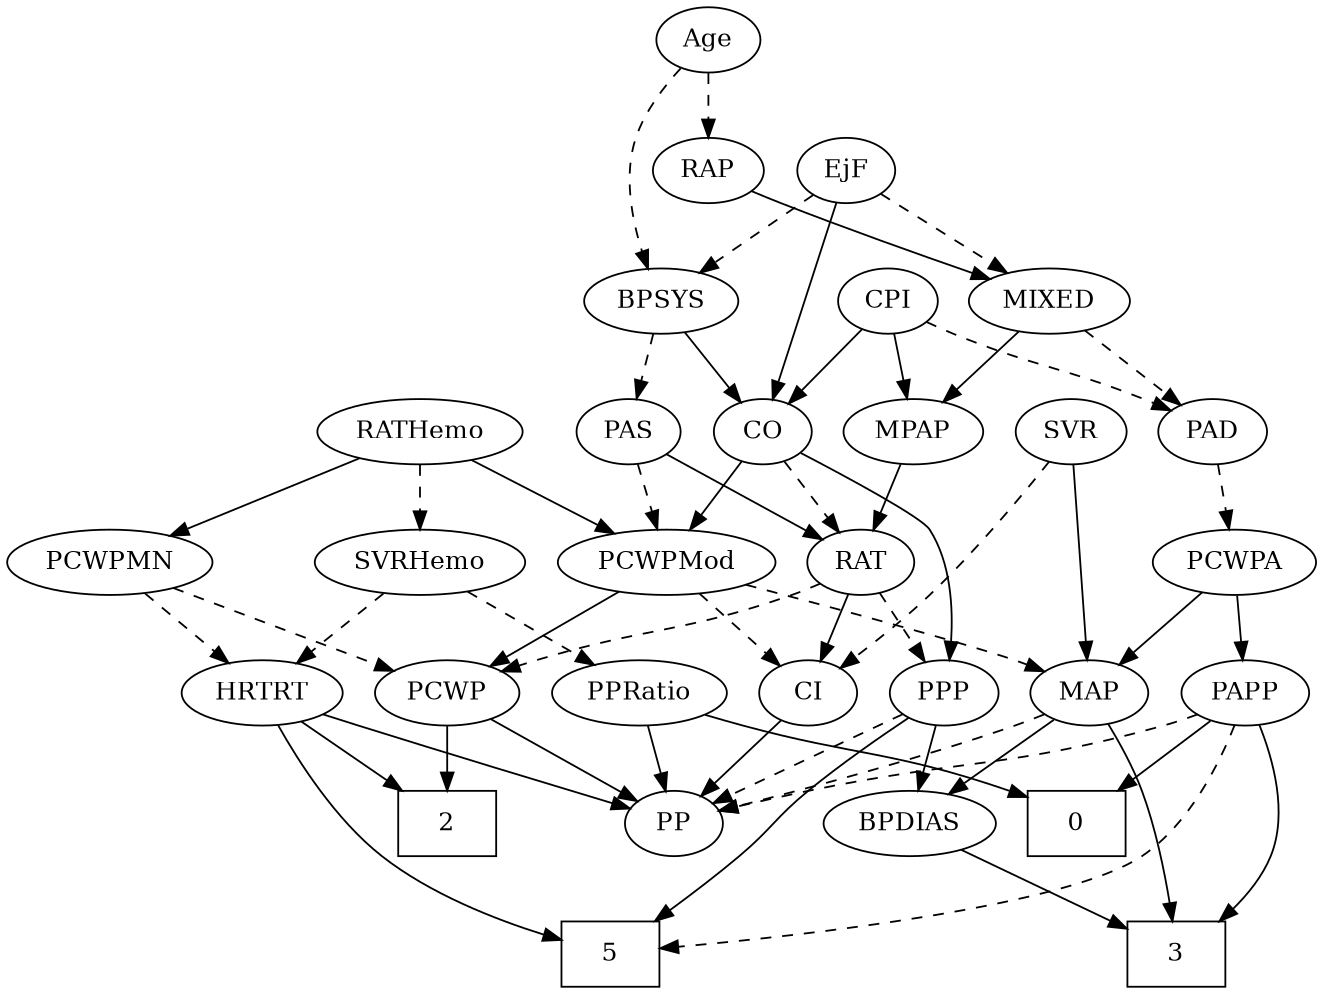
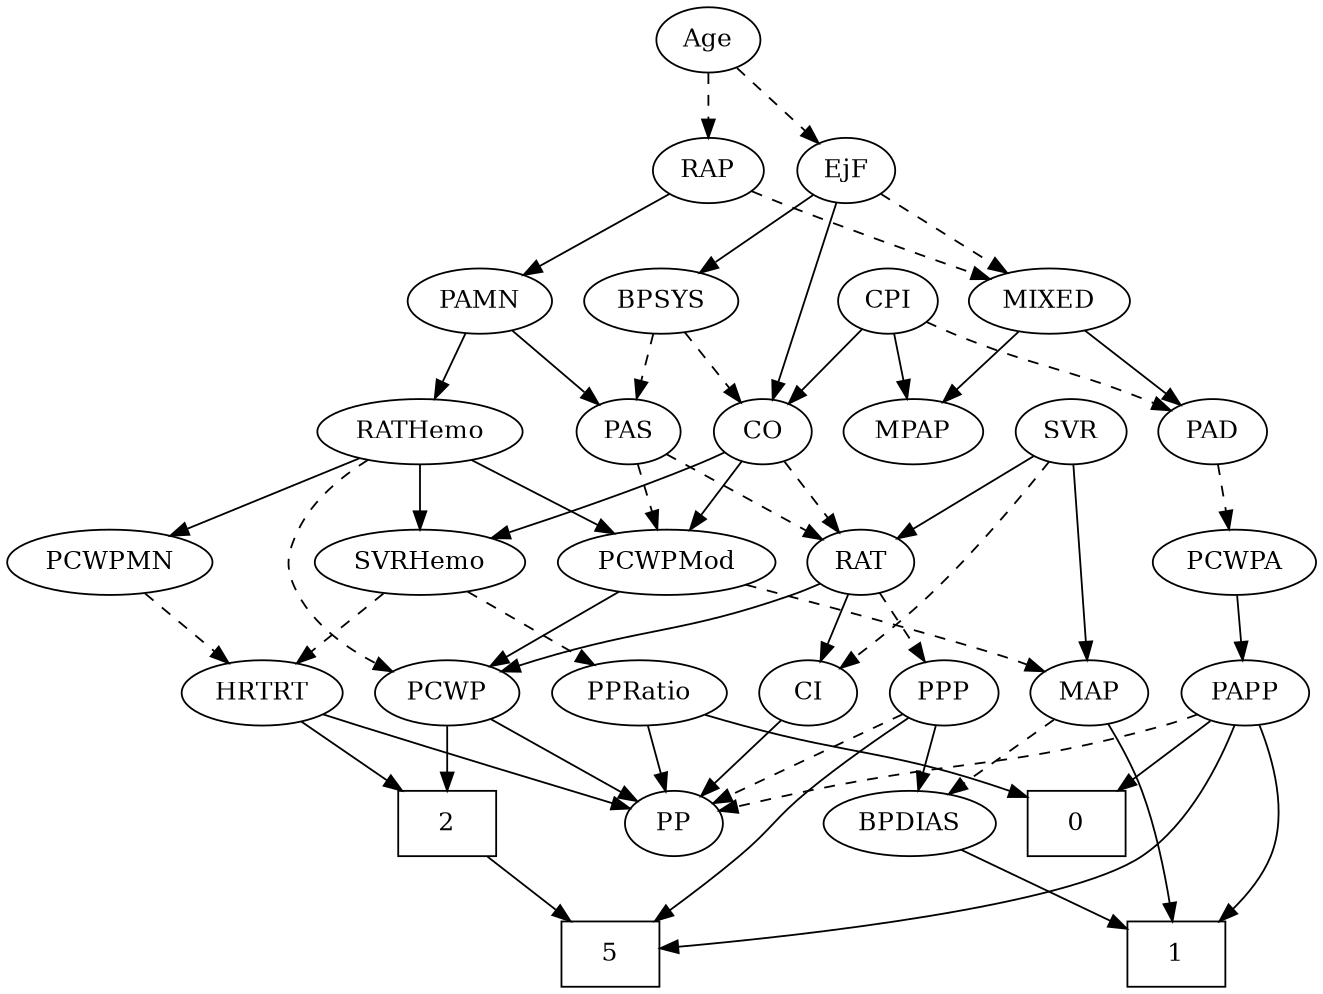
edge "Age" -> "BPSYS": now "Age" -> "EjF"
edge "EjF" -> "BPSYS": style dashed -> solid
edge "RAP" -> "MIXED": style solid -> dashed
node "PAMN": added
edge "BPSYS" -> "CO": style solid -> dashed
edge "MIXED" -> "PAD": style dashed -> solid
edge "RATHemo" -> "SVRHemo": style dashed -> solid
edge "MPAP" -> "RAT": now "SVR" -> "RAT"
edge "PAS" -> "RAT": style solid -> dashed
edge "CO" -> "PPP": now "CO" -> "SVRHemo"
edge "PCWPA" -> "MAP": removed
edge "PCWPMod" -> "CI": removed
edge "PCWPMN" -> "PCWP": now "RATHemo" -> "PCWP"
edge "RAT" -> "PCWP": style dashed -> solid
edge "MAP" -> "BPDIAS": style solid -> dashed
edge "MAP" -> "PP": removed
edge "HRTRT" -> "5": now "2" -> "5"
edge "PAPP" -> "5": style dashed -> solid
node "3": label "3" -> "1"
